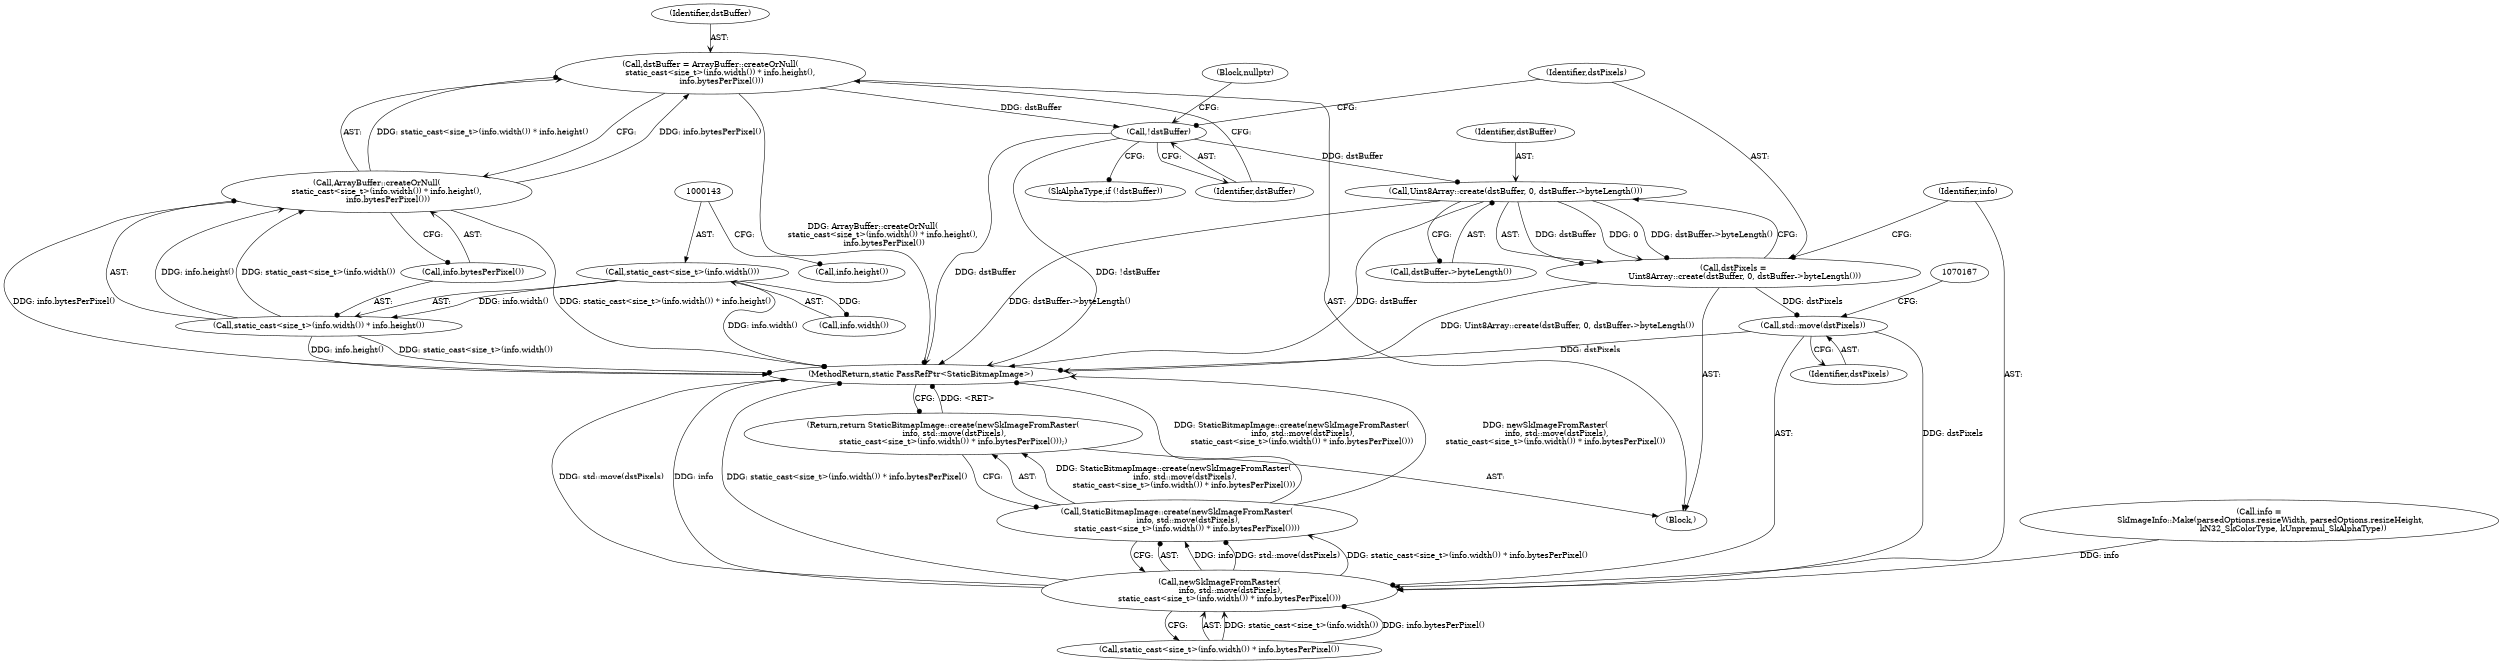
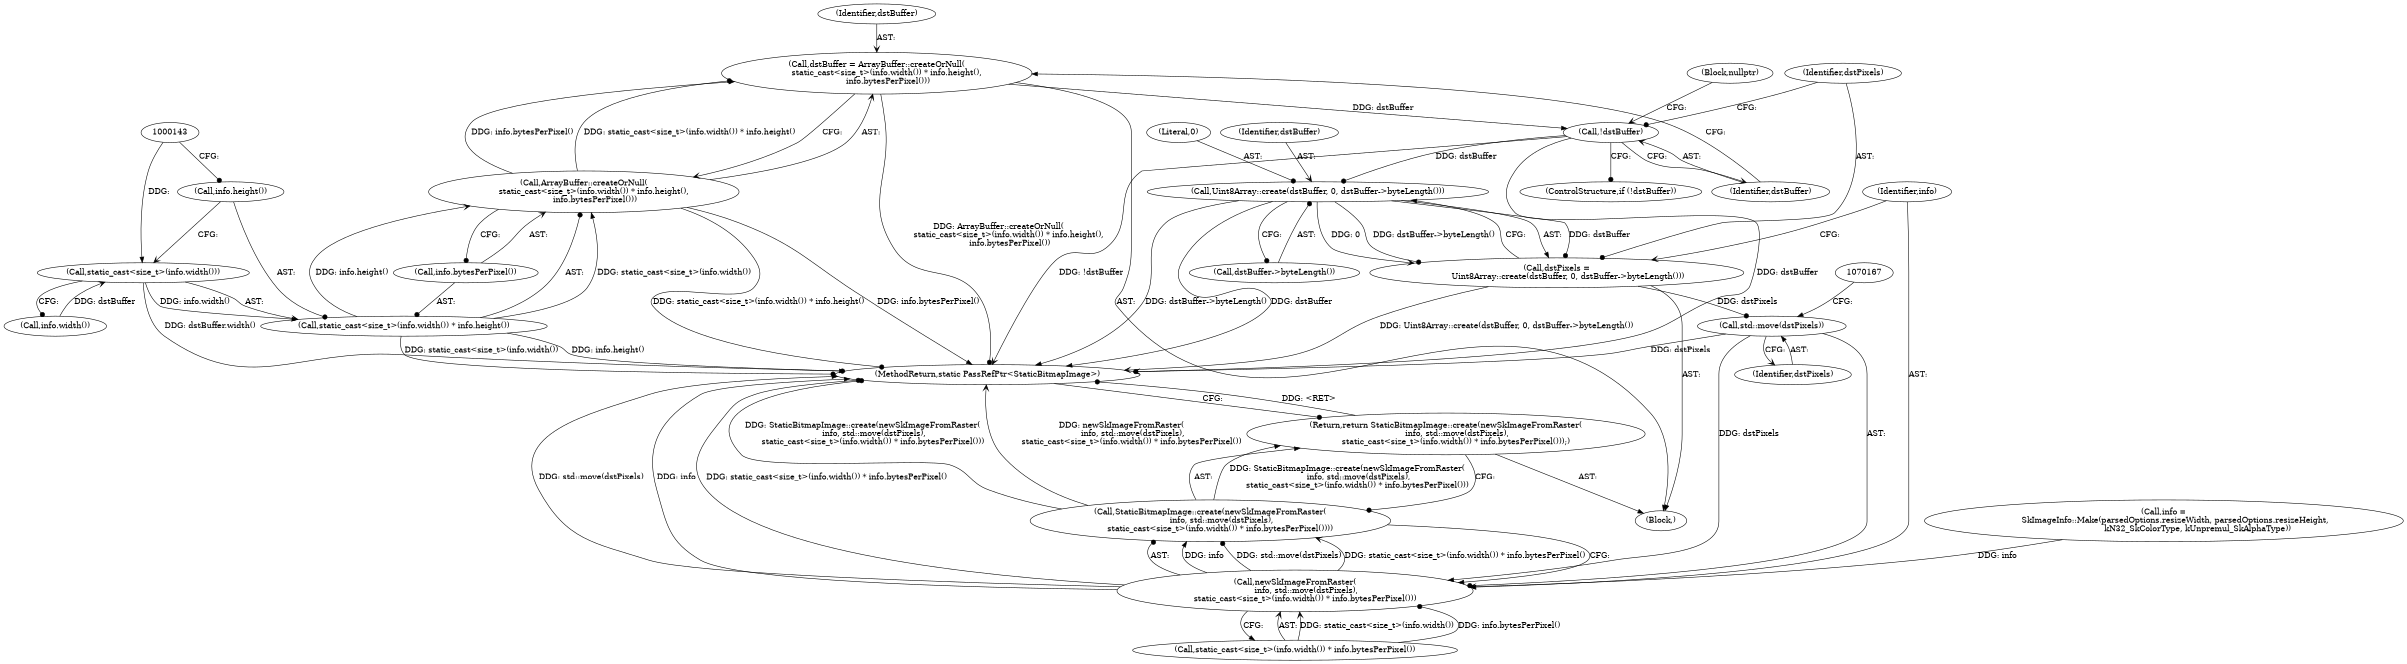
node "(Literal,0)": added
node "(SkAlphaType,if (!dstBuffer))": label "(SkAlphaType,if (!dstBuffer))" -> "(ControlStructure,if (!dstBuffer))"
edge "(Call,info.height())" -> "(Call,static_cast<size_t>(info.width()))": added, label "CFG:"
edge "1000143" -> "(Call,static_cast<size_t>(info.width()))": label "AST: " -> "DDG: "
edge "(Call,info.height())" -> "(Call,static_cast<size_t>(info.width()) * info.height())": added, label "AST:"
edge "(Call,info.width())" -> "(Call,static_cast<size_t>(info.width()))": label "AST: " -> "DDG: dstBuffer"
edge "(Call,static_cast<size_t>(info.width()))" -> "(Call,info.width())": label "DDG: " -> "CFG: "
edge "(Call,static_cast<size_t>(info.width()))" -> "(MethodReturn,static PassRefPtr<StaticBitmapImage>)": label "DDG: info.width()" -> "DDG: dstBuffer.width()"
